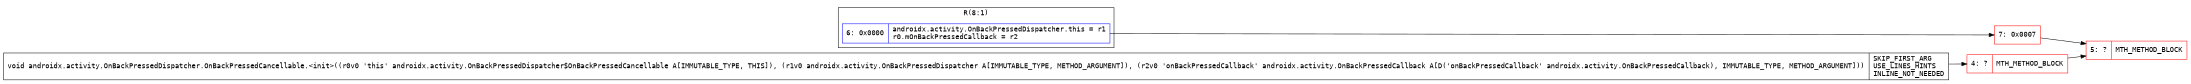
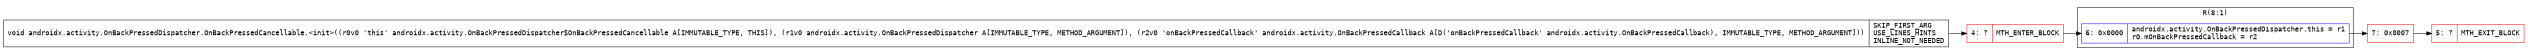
node "5: ?": text "MTH_METHOD_BLOCK" -> "MTH_EXIT_BLOCK"
edge "4: ?" -> "5: ?": now "4: ?" -> "6: 0x0000"
node "4: ?": text "MTH_METHOD_BLOCK" -> "MTH_ENTER_BLOCK"
